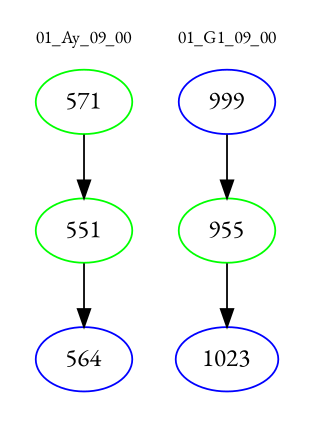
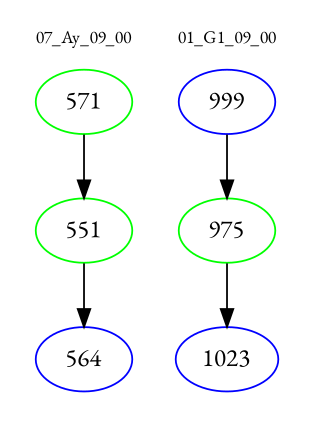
cluster "01_Ay_09_00": label "01_Ay_09_00" -> "07_Ay_09_00"
node "955": label "955" -> "975"
